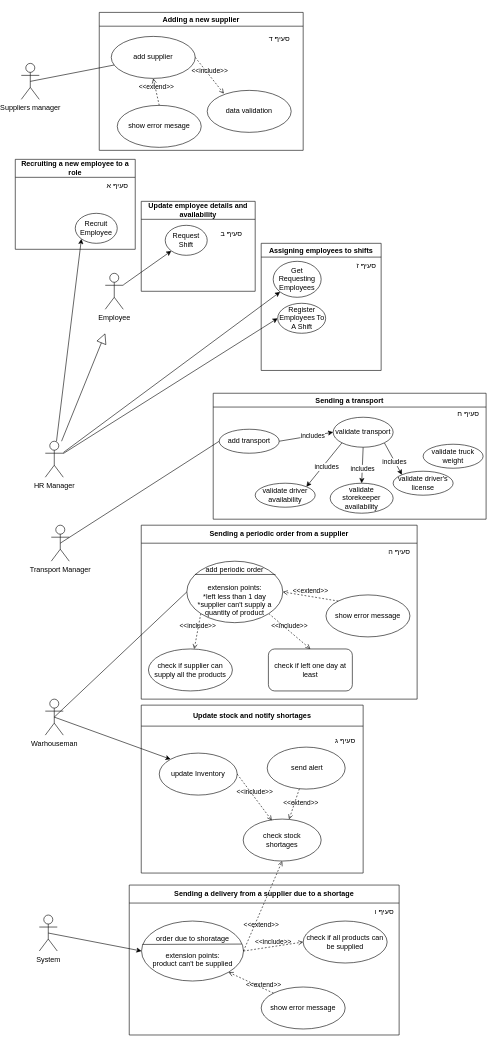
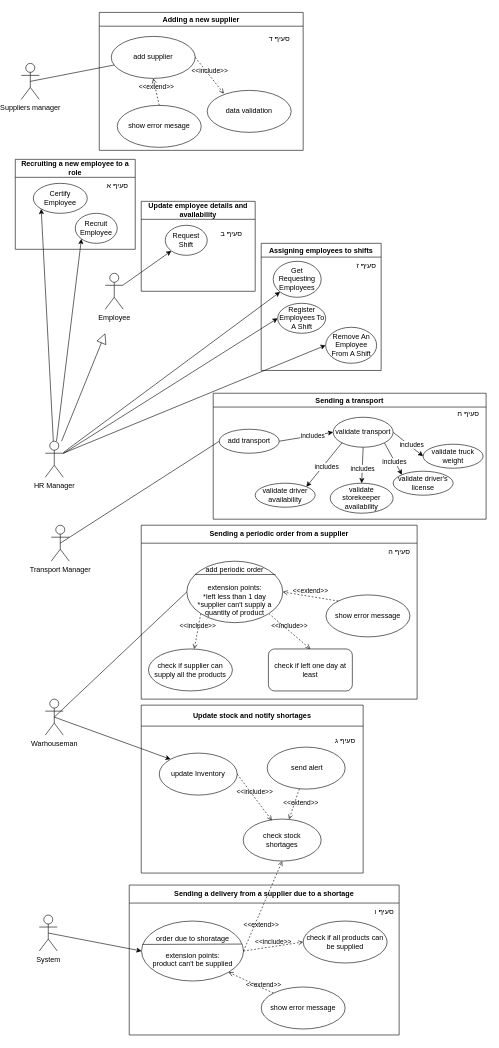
node "Certify Employee": added
node "Remove An Employee From A Shift": added
edge "HR Manager" -> "Remove An Employee From A Shift": added
edge "HR Manager" -> "Certify Employee": added
edge "validate transport" -> "validate truck weight": added, label "includes"
